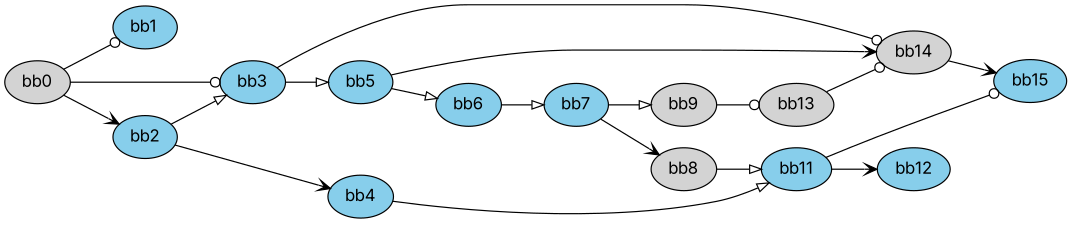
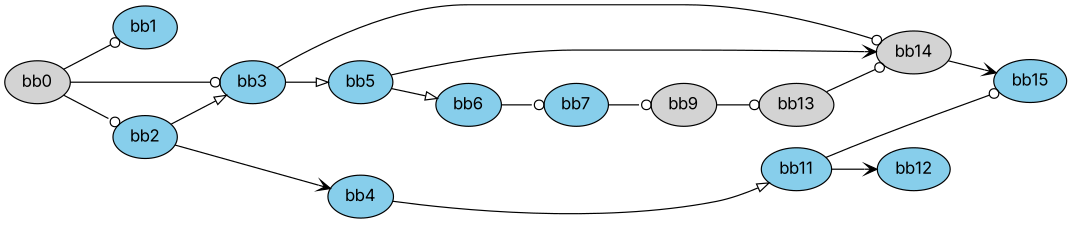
edge "bb6" -> "bb7": arrowhead onormal -> odot
edge "bb7" -> "bb9": arrowhead onormal -> odot
edge "bb0" -> "bb2": arrowhead vee -> odot
node "bb8": removed
